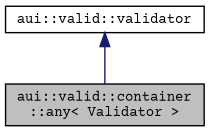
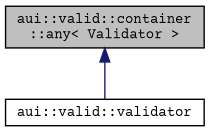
edge "aui::valid::container ::any< Validator >" -> "aui::valid::validator": reversed
